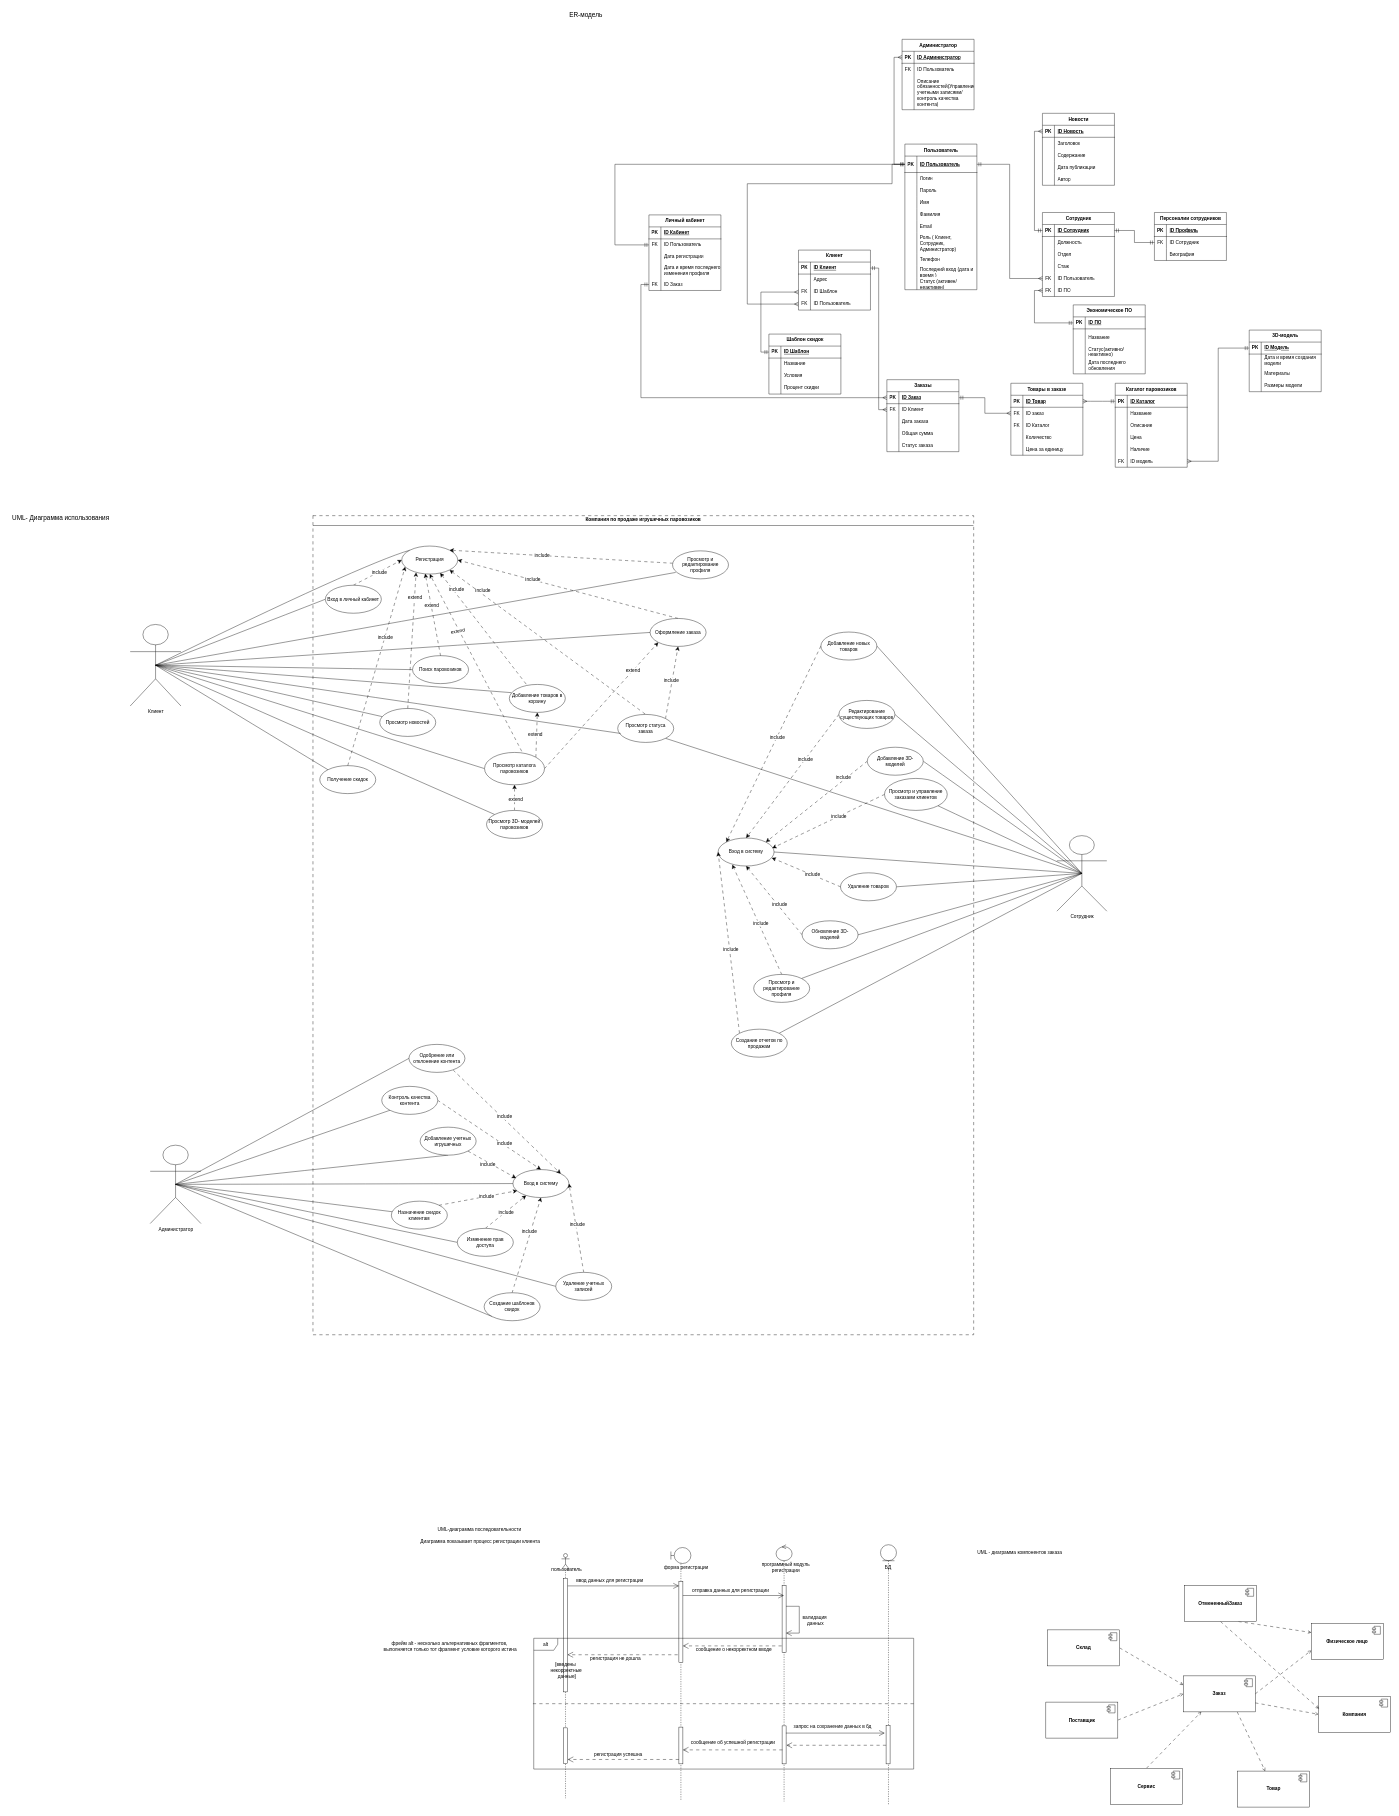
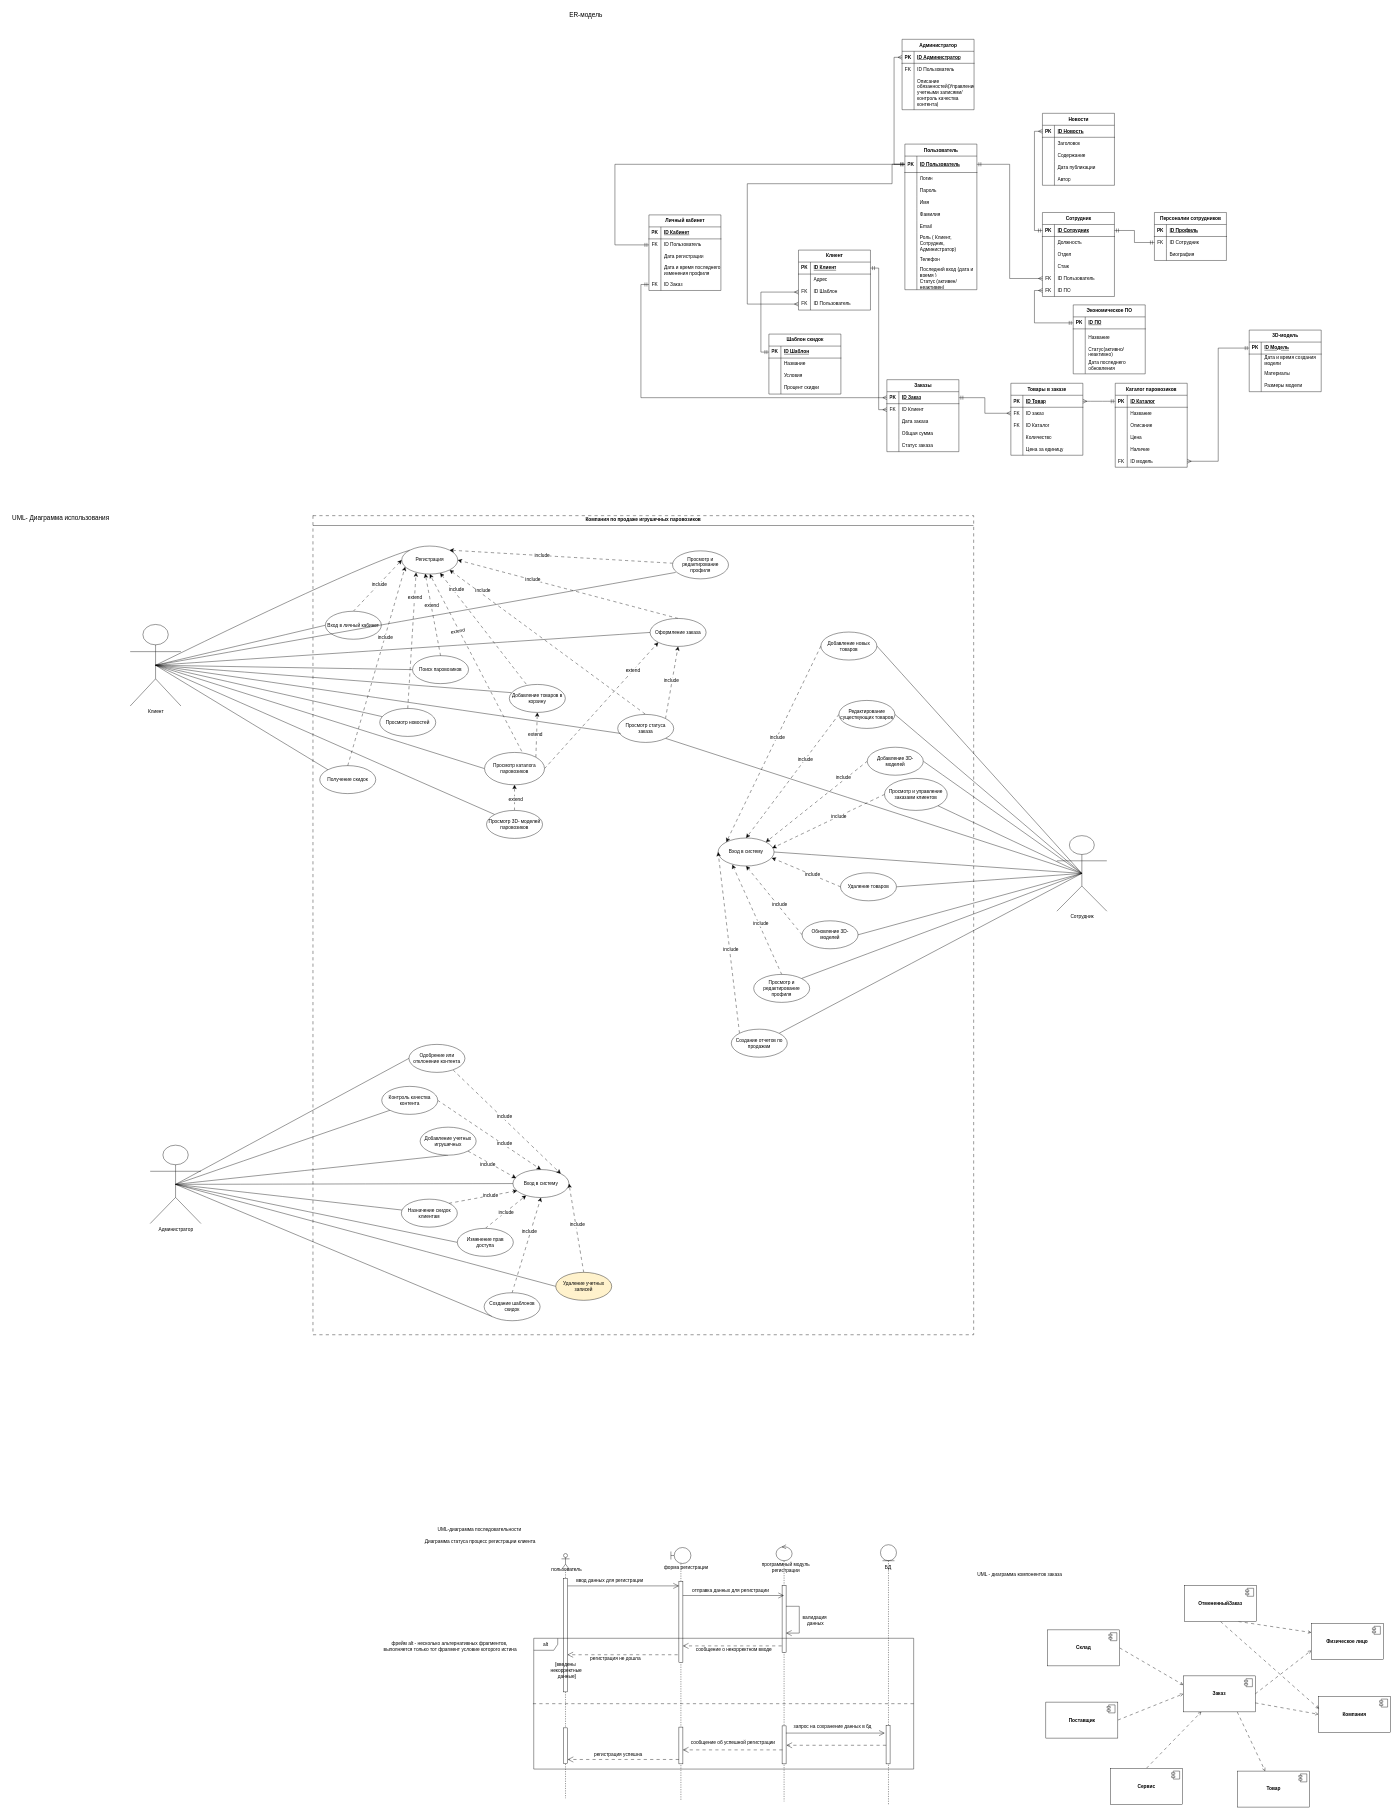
node "Вход в личный кабинет": moved (353, 599) -> (353, 625)
node "Назначение скидок клиентам": moved (419, 1215) -> (429, 1213)
node "Удаление учетных записей": fillcolor #ffffff -> #fff2cc
node "Диаграмма показывает процесс регистрации клиента": label "Диаграмма показывает процесс регистрации клиента" -> "Диаграмма статуса процесс регистрации клиента"
node "UML - диаграмма компонентов заказа": moved (1020, 1553) -> (1020, 1575)
